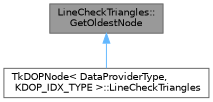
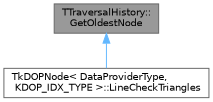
node "LineCheckTriangles:: GetOldestNode": label "LineCheckTriangles:: GetOldestNode" -> "TTraversalHistory:: GetOldestNode"
